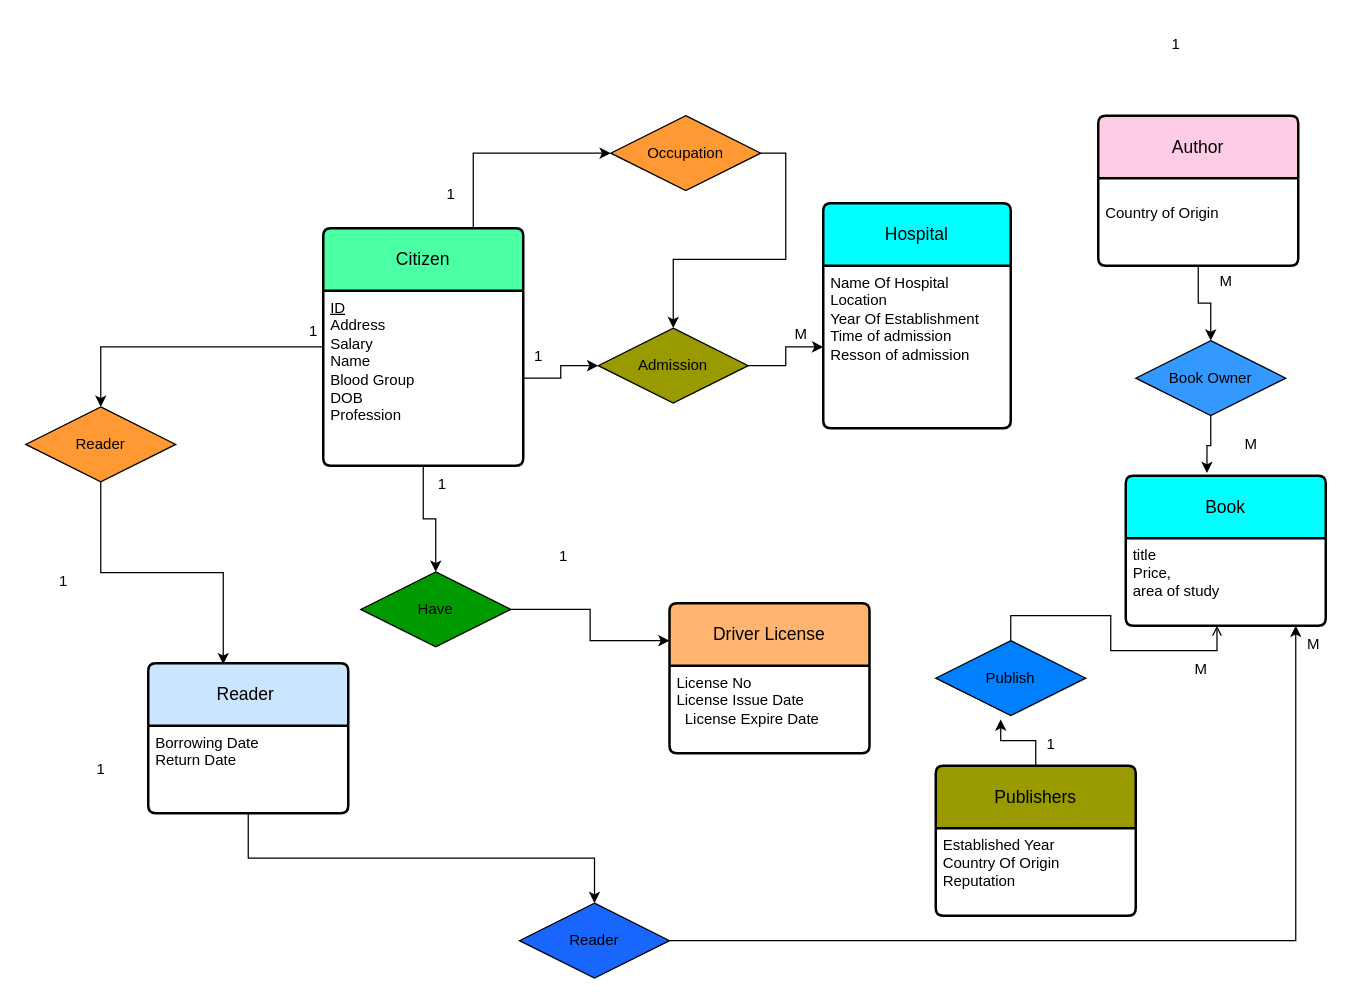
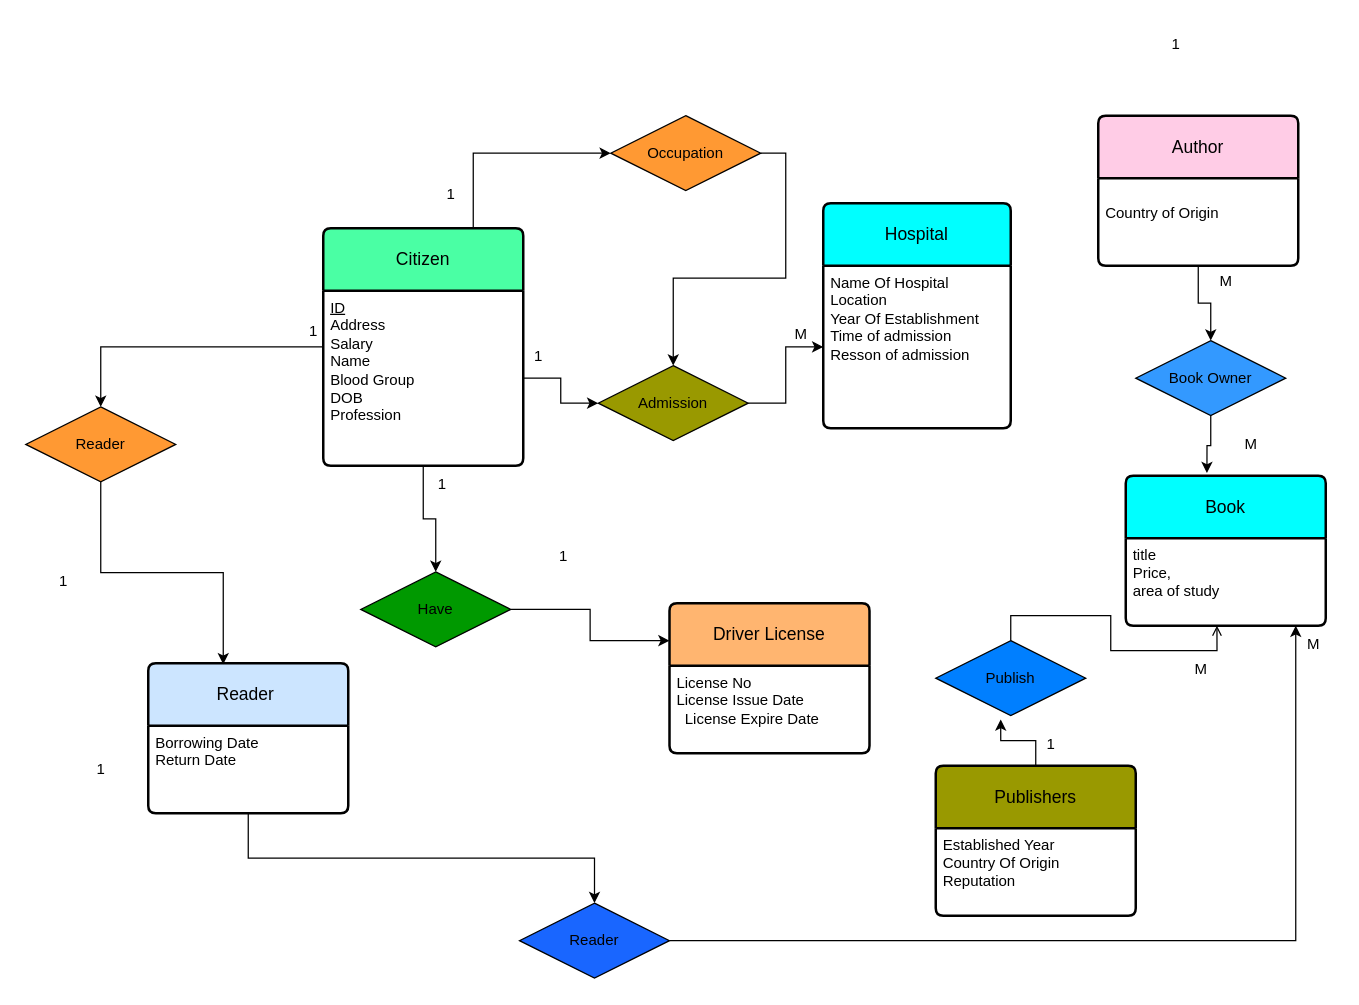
node "Admission": moved (673, 366) -> (673, 403)
